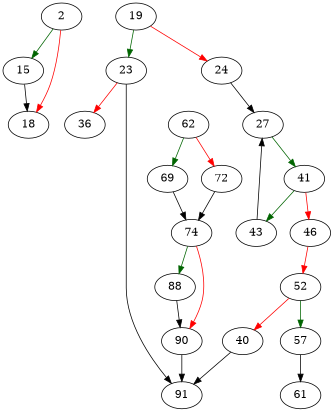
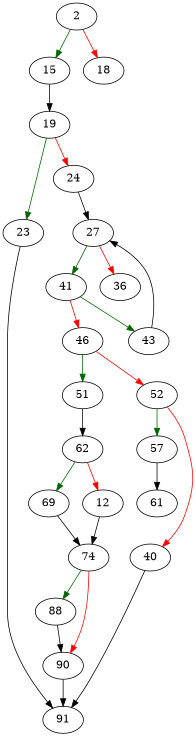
edge "15" -> "18": now "15" -> "19"
edge "23" -> "36": now "27" -> "36"
node "72": label "72" -> "12"
node "51": added
